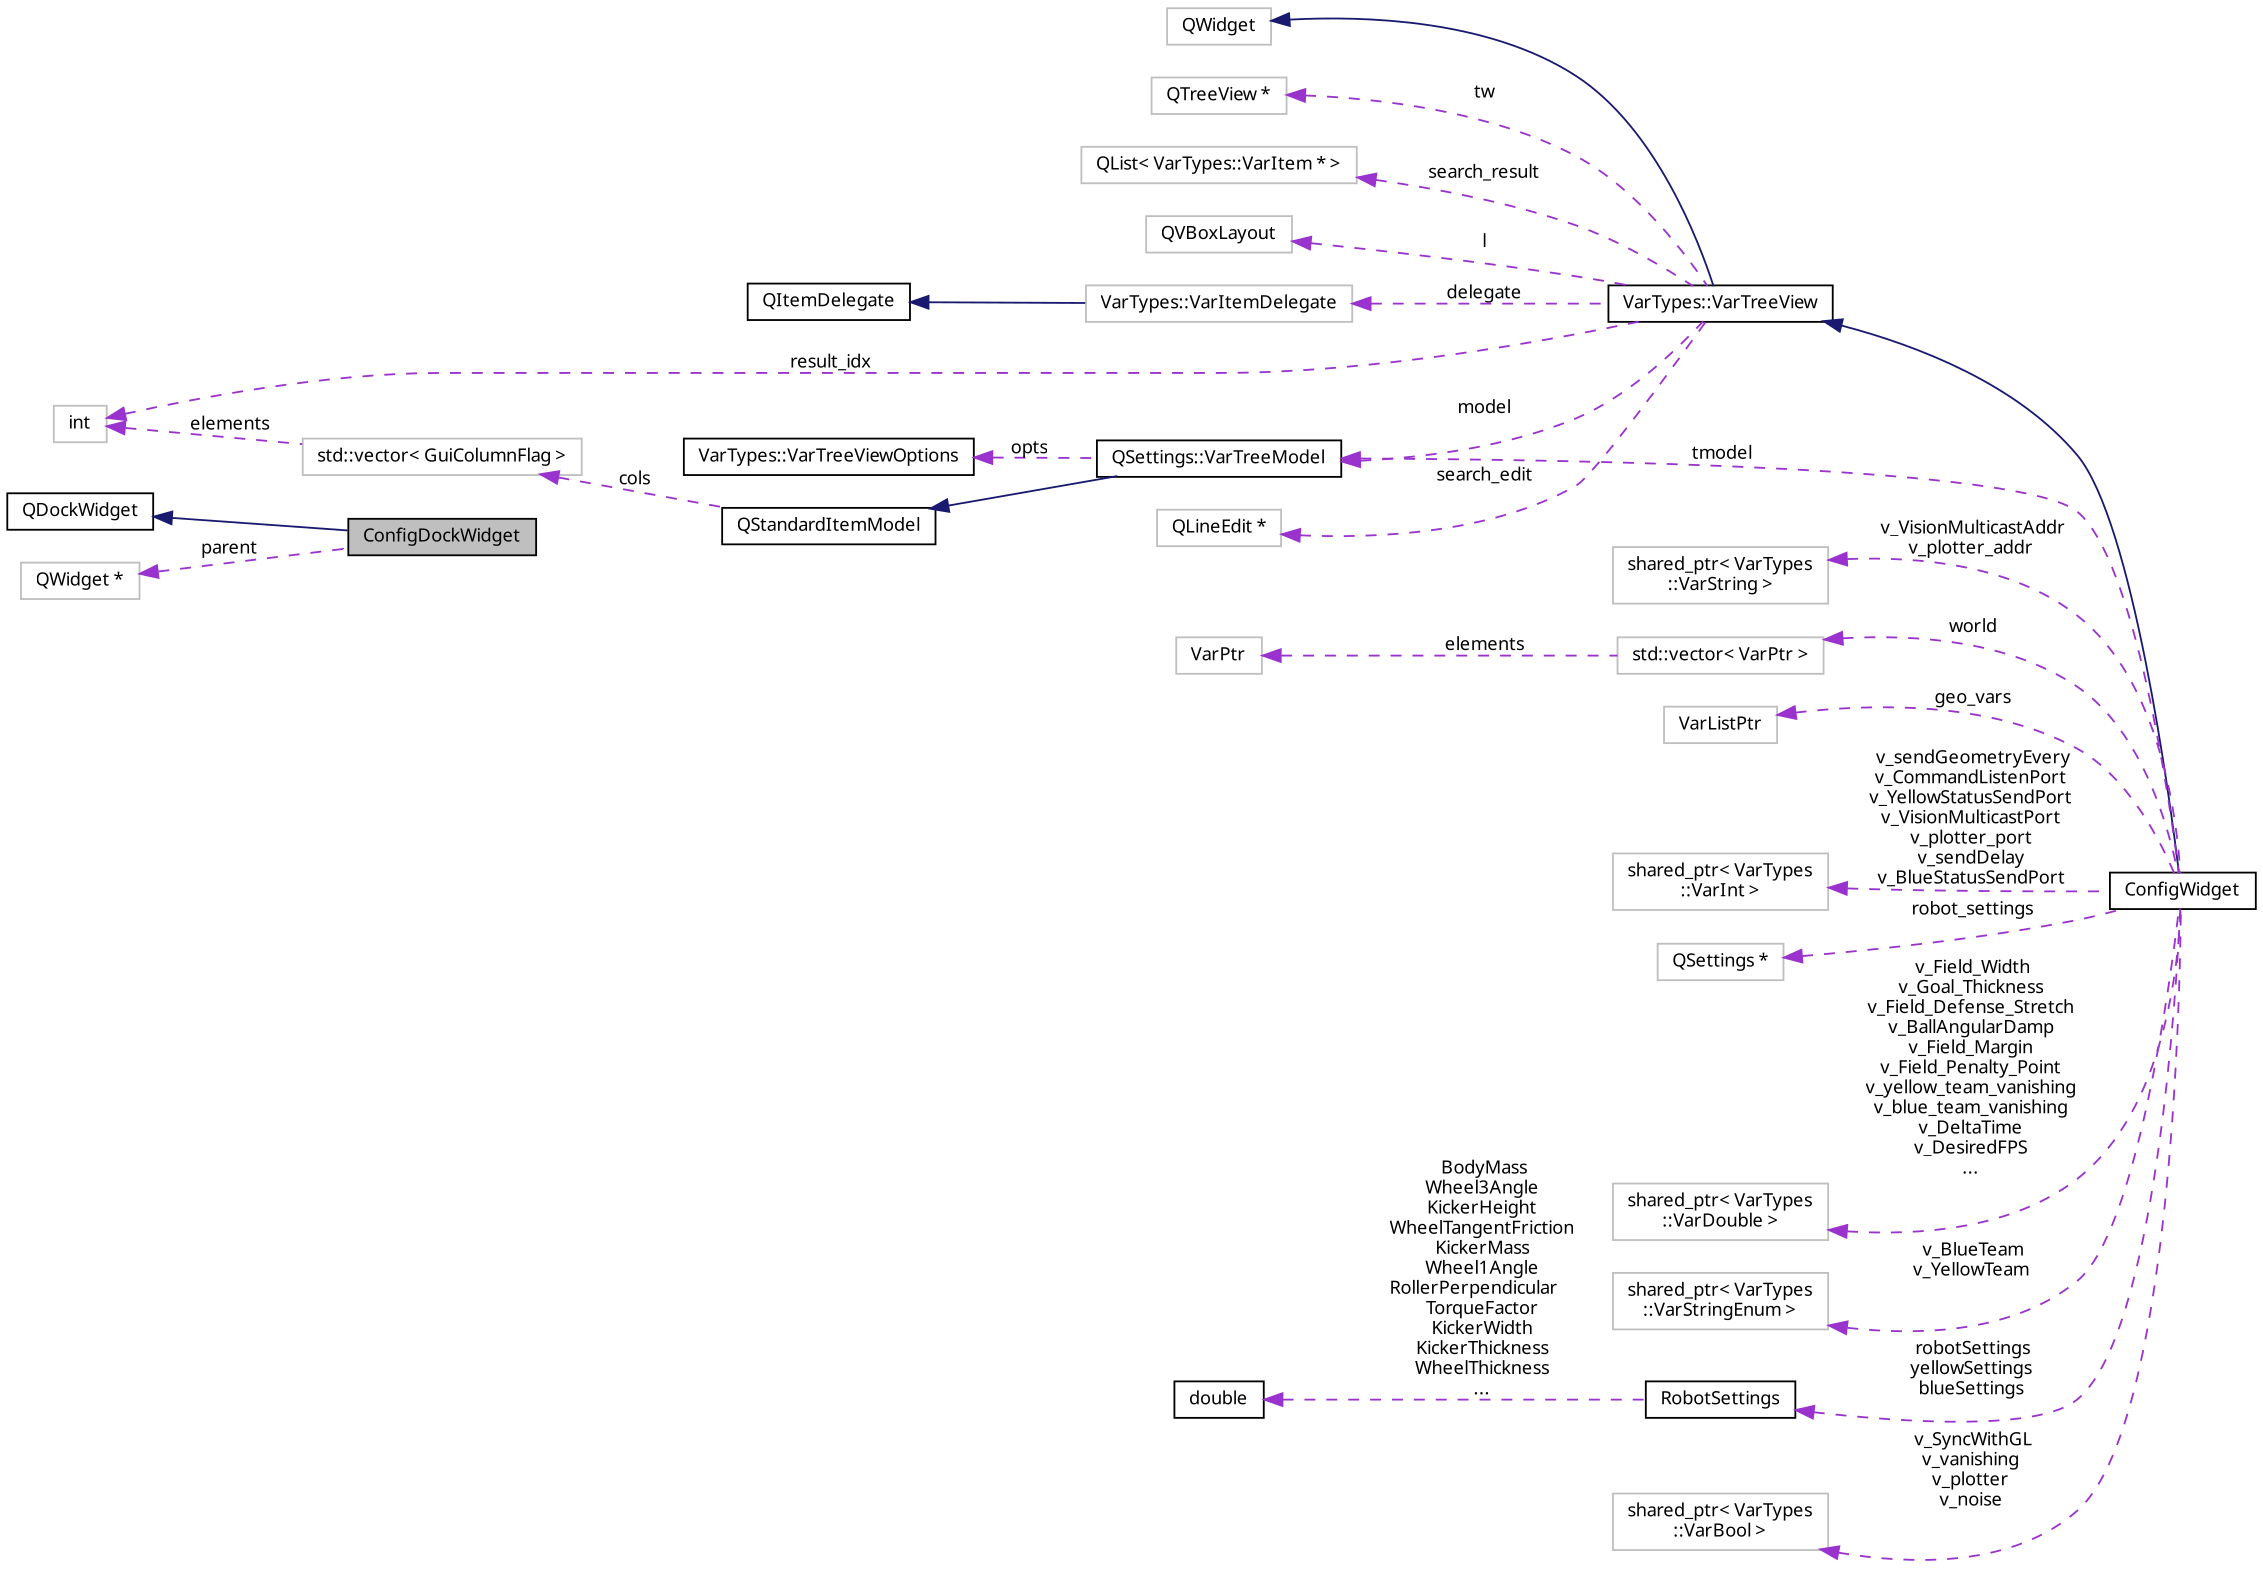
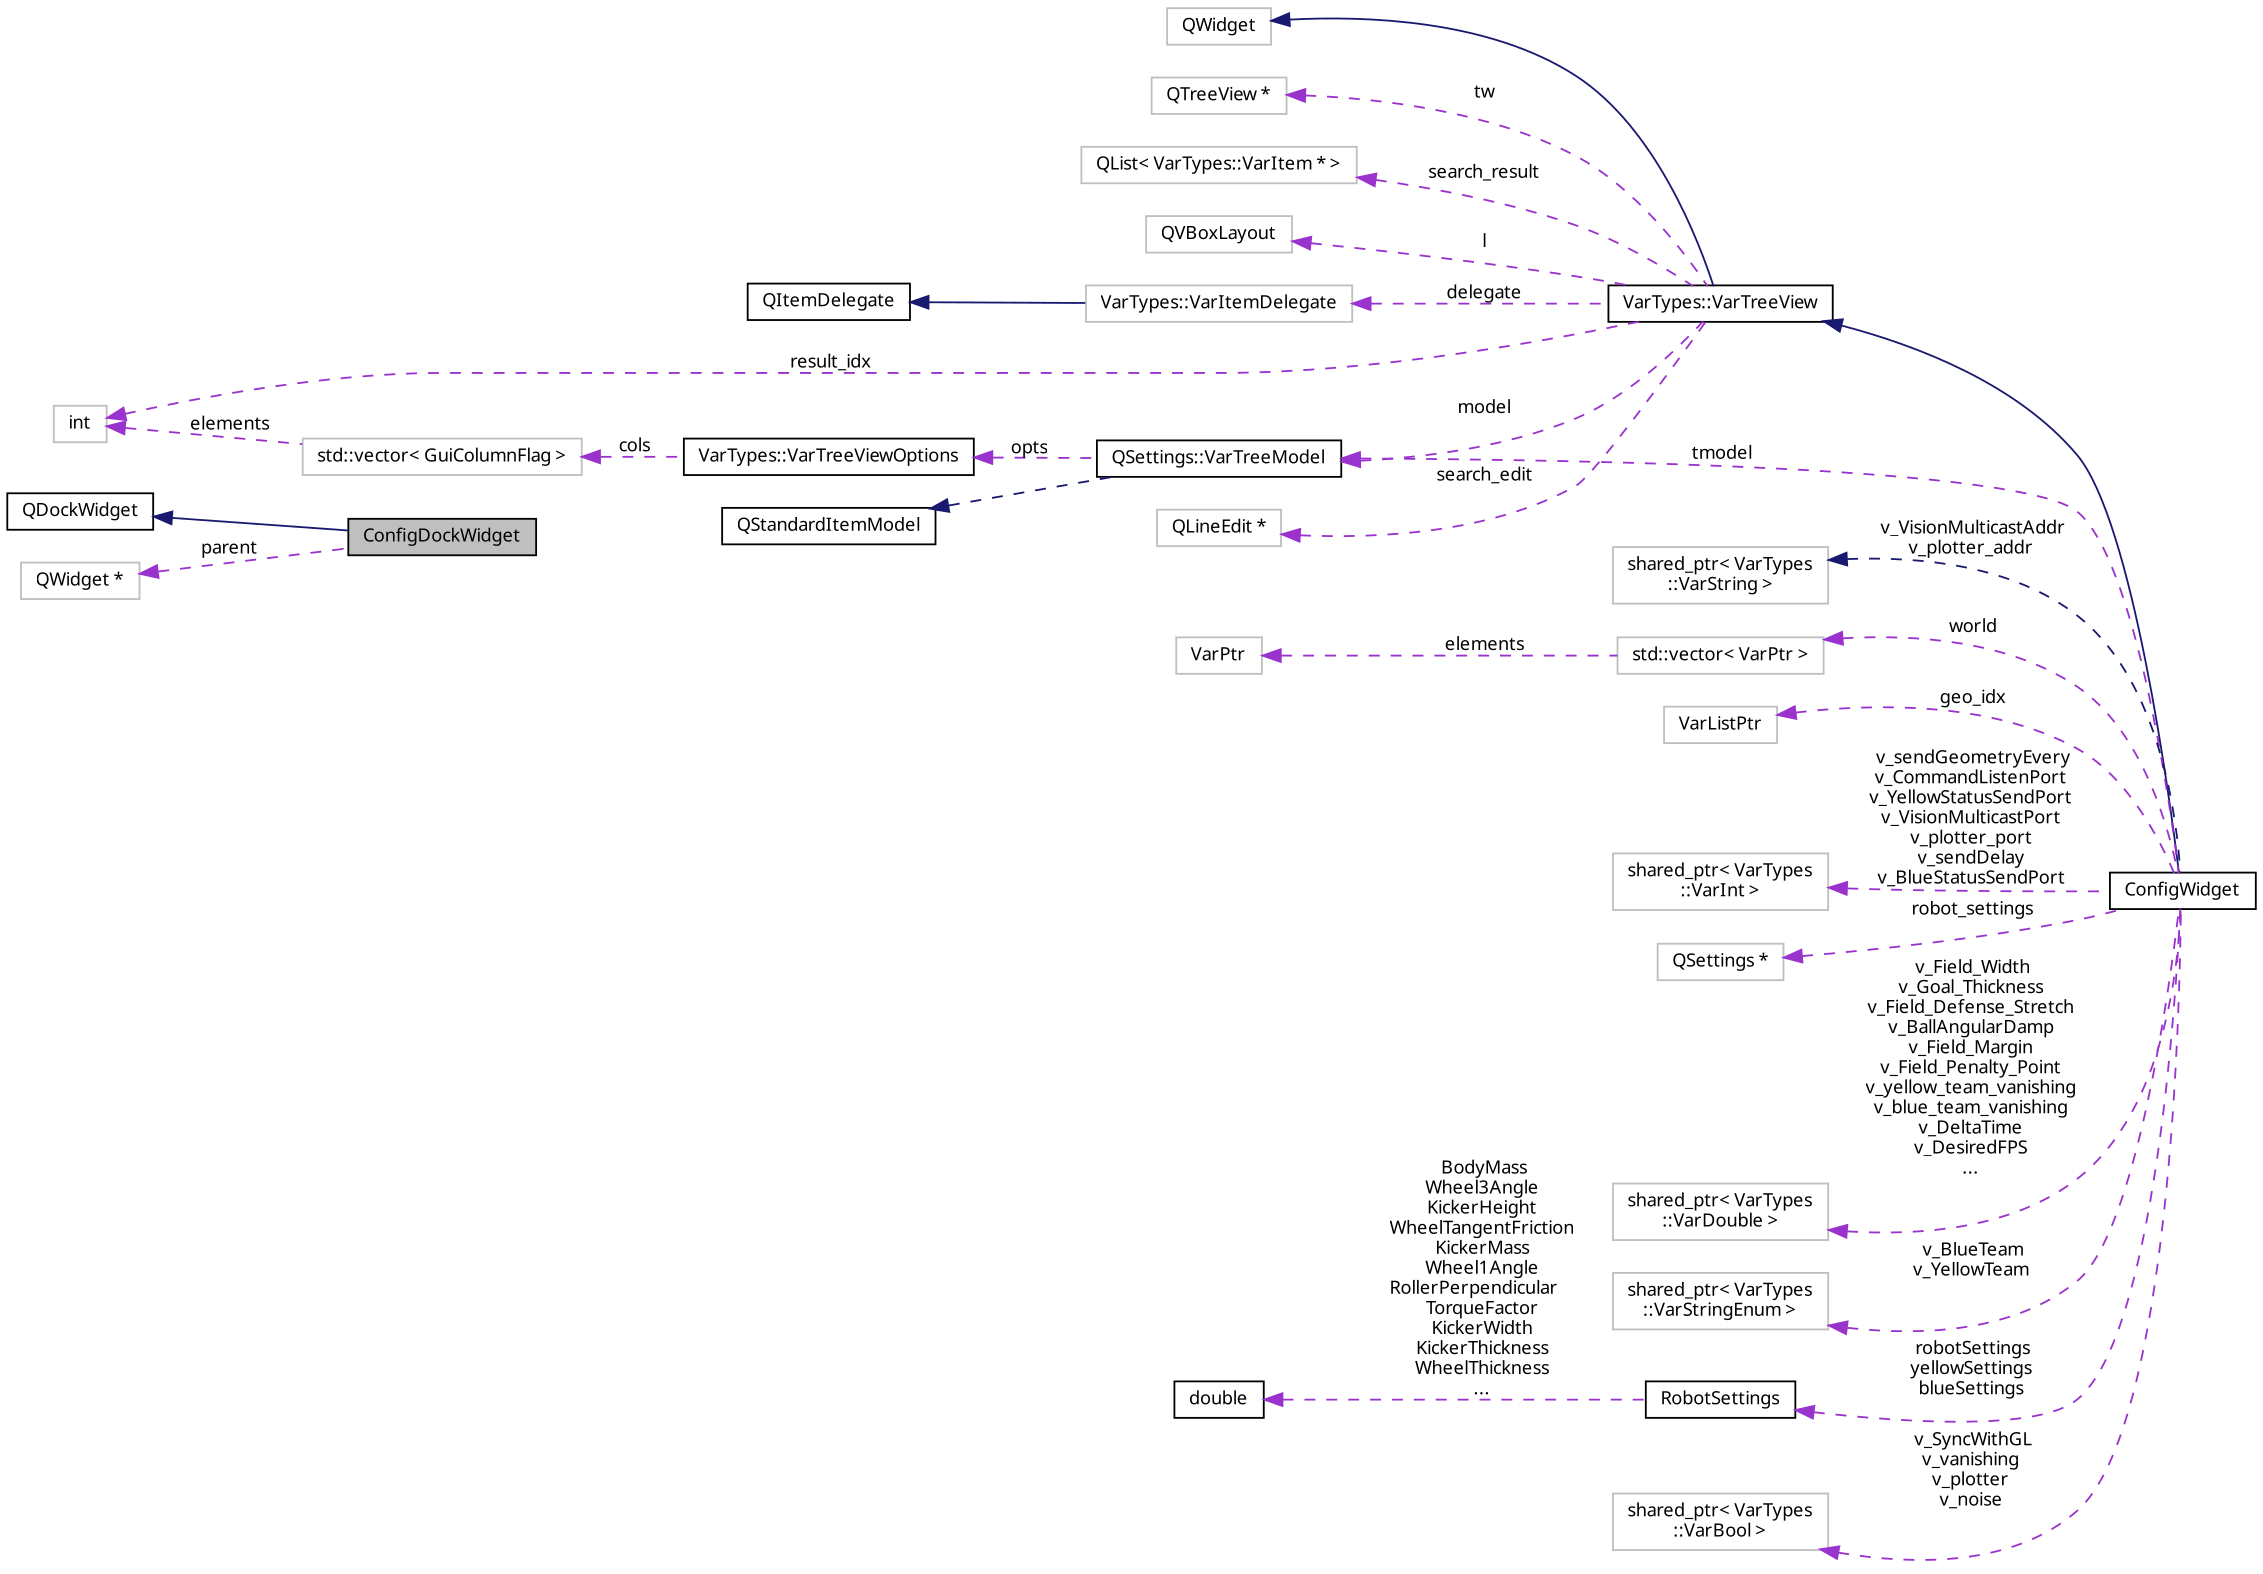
edge "QSettings::VarTreeModel" -> "QStandardItemModel": style solid -> dashed
edge "QStandardItemModel" -> "std::vector< GuiColumnFlag >": now "VarTypes::VarTreeViewOptions" -> "std::vector< GuiColumnFlag >"
edge "ConfigWidget" -> "shared_ptr< VarTypes ::VarString >": color darkorchid3 -> midnightblue
edge "ConfigWidget" -> "VarListPtr": label " geo_vars" -> " geo_idx"
